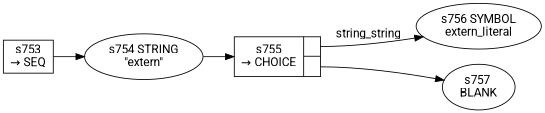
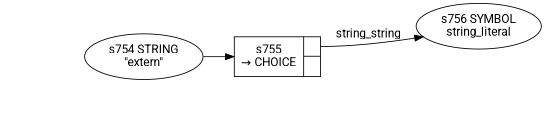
node "s756 SYMBOL extern_literal": label "s756 SYMBOL extern_literal" -> "s756 SYMBOL string_literal"
node "s753 → SEQ": removed
node "s757 BLANK": removed
